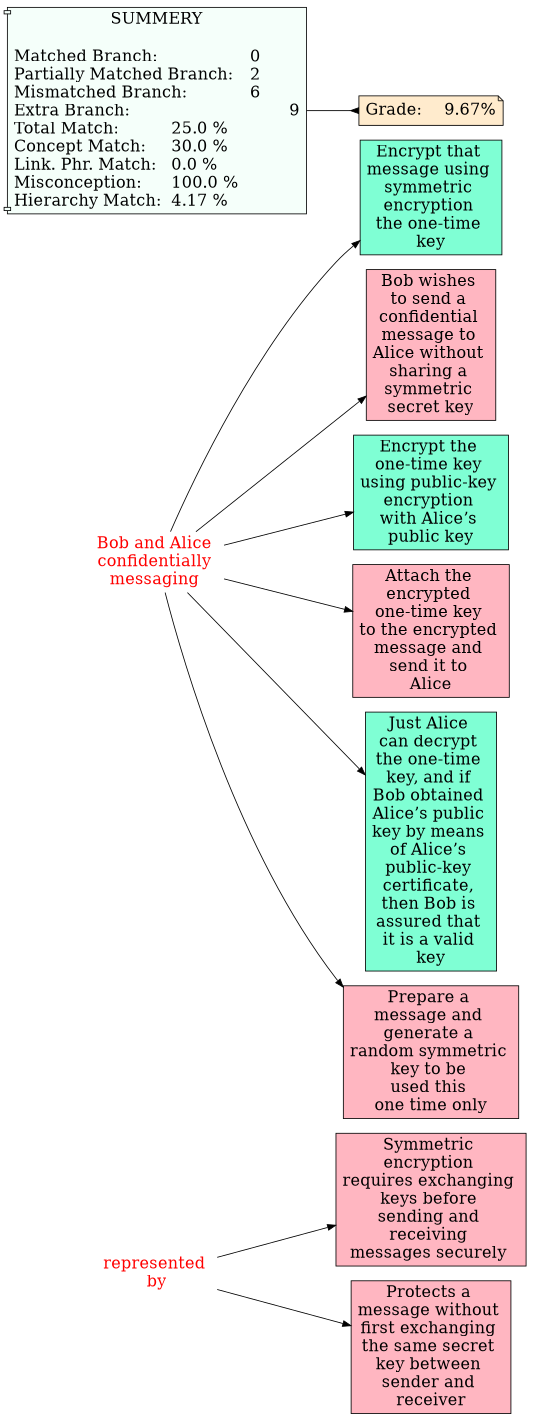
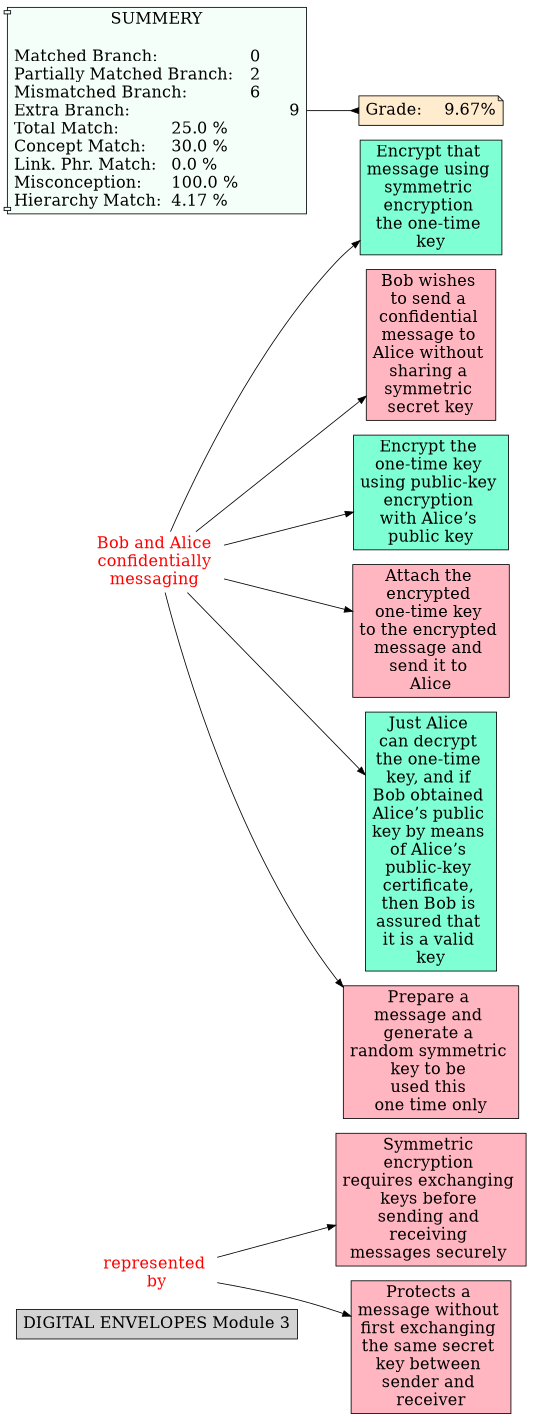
node "DIGITAL ENVELOPES Module 3": added
